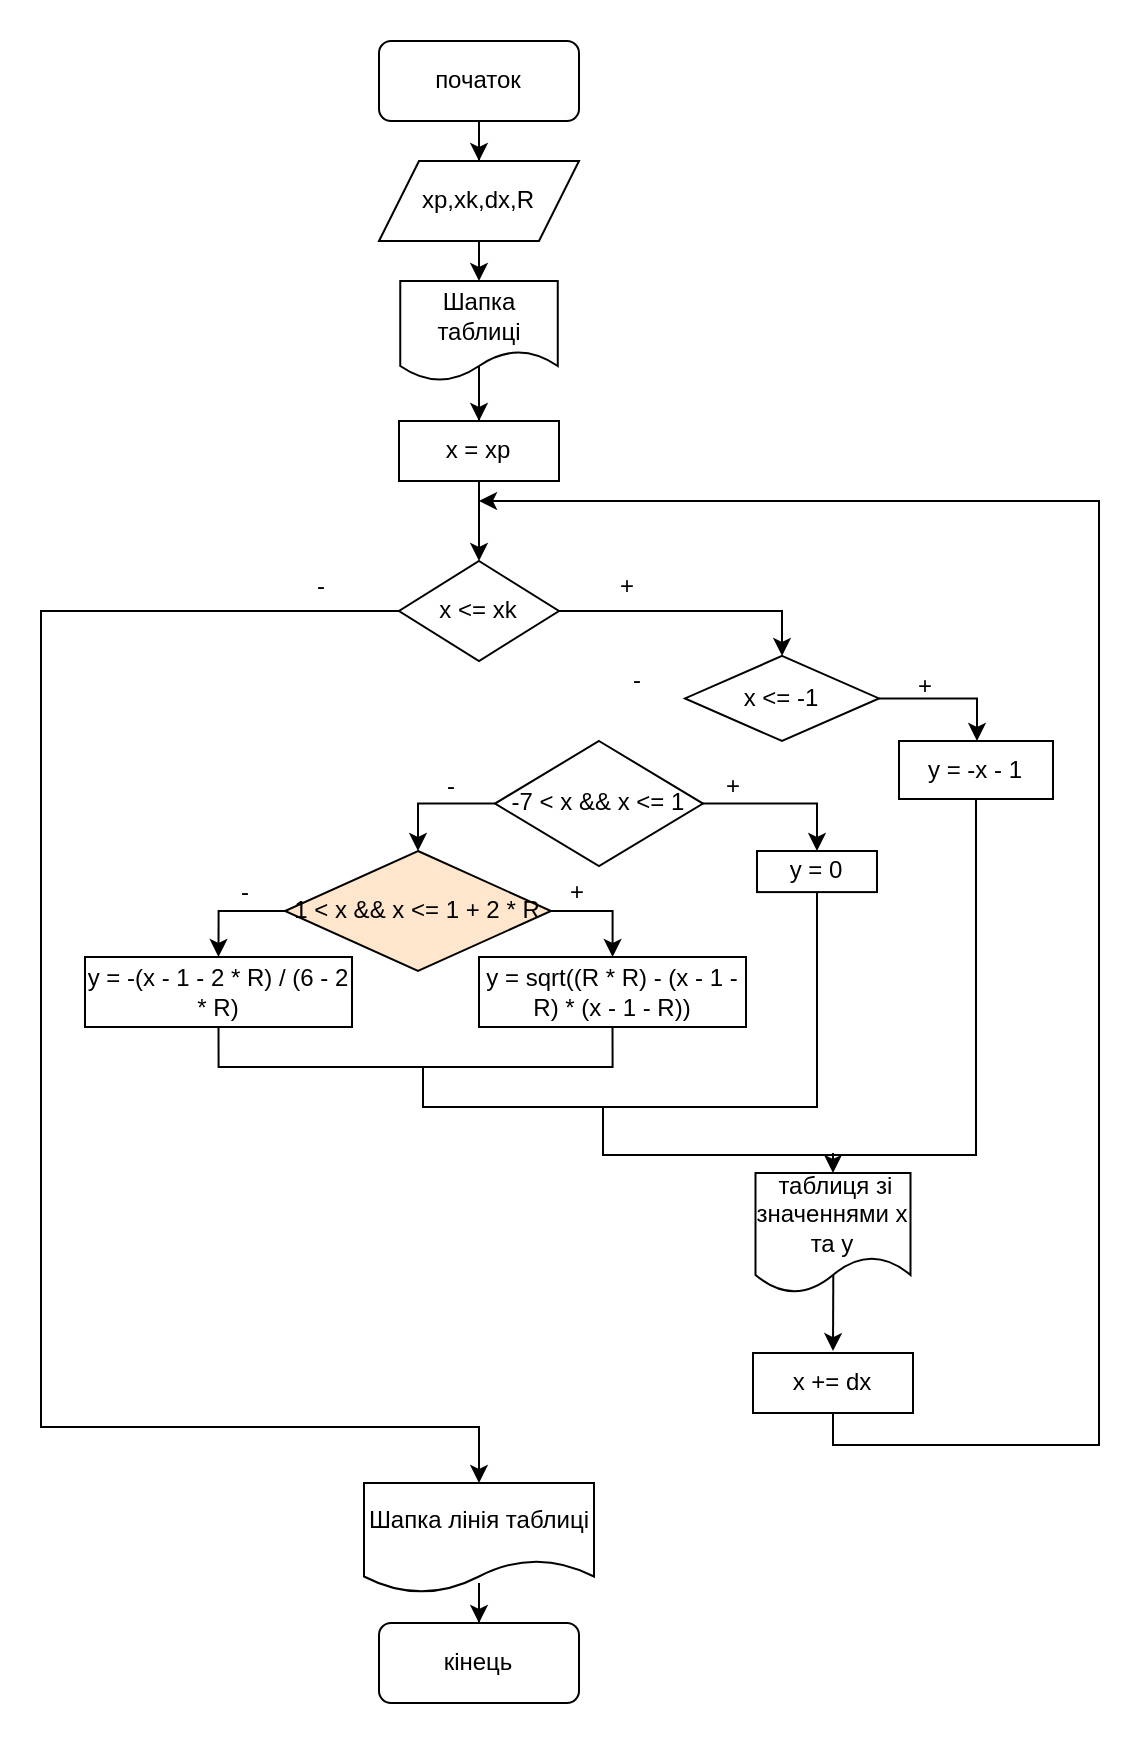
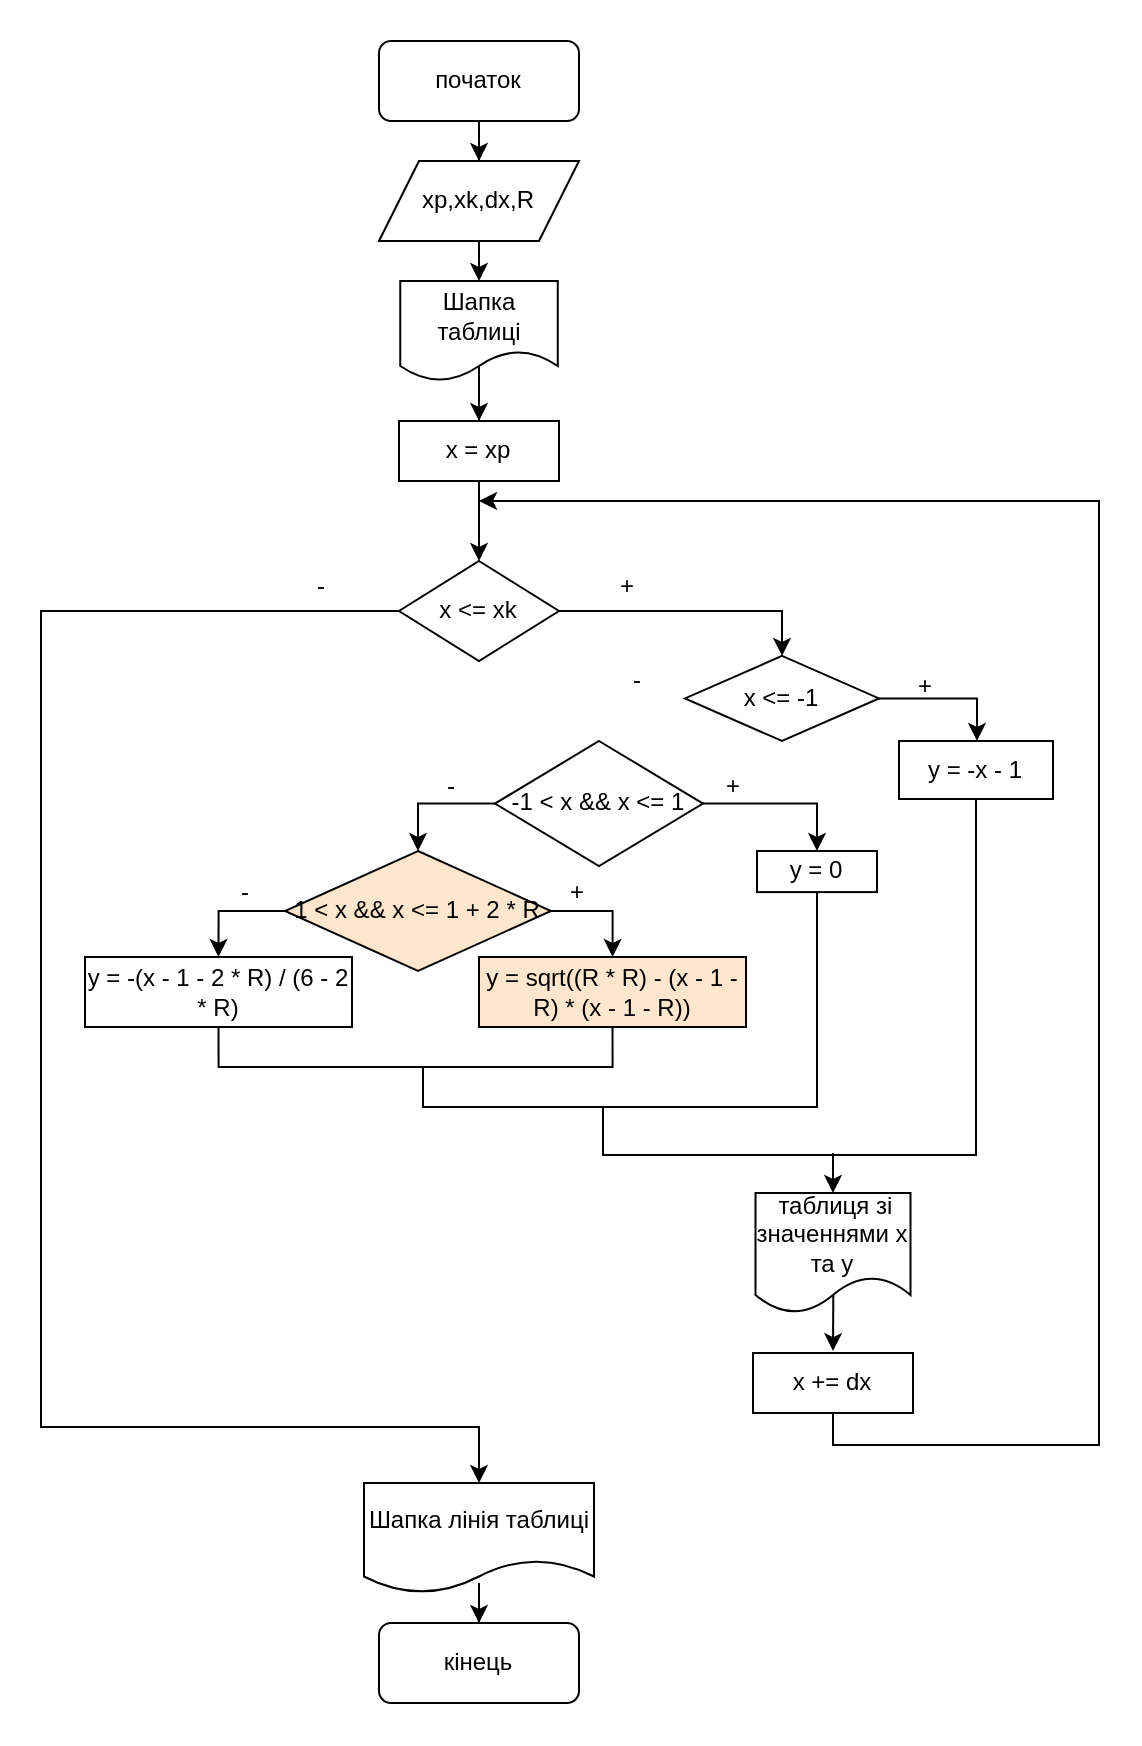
node "-7 < x && x <= 1": label "-7 < x && x <= 1" -> "-1 < x && x <= 1"
node "y = sqrt((R * R) - (x - 1 - R) * (x - 1 - R))": fillcolor #ffffff -> #ffe6cc
node "таблиця зі значеннями x та y": moved (833, 1233) -> (833, 1253)
